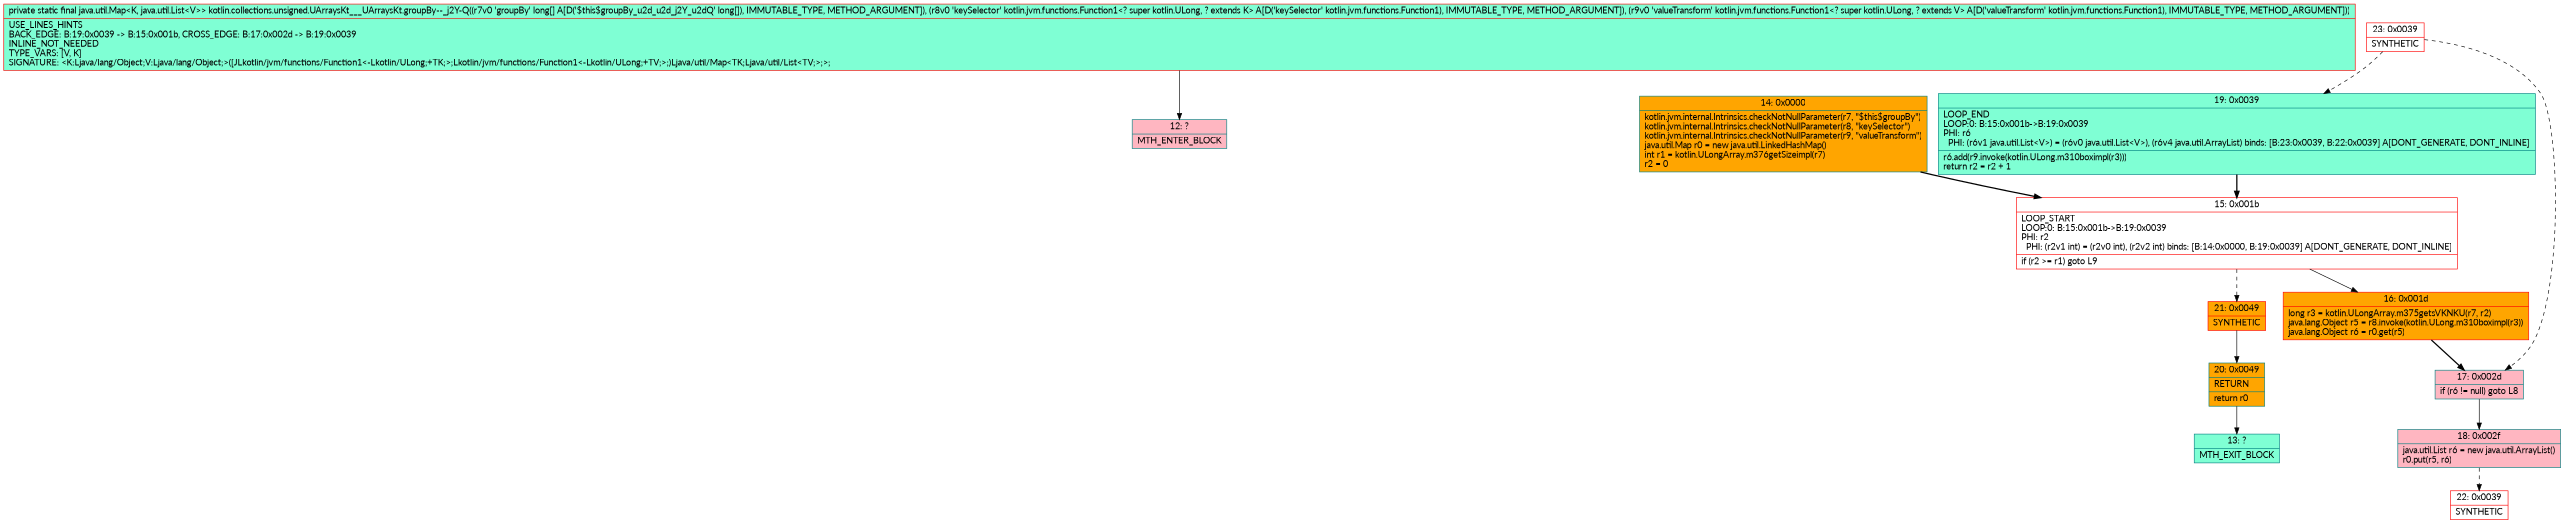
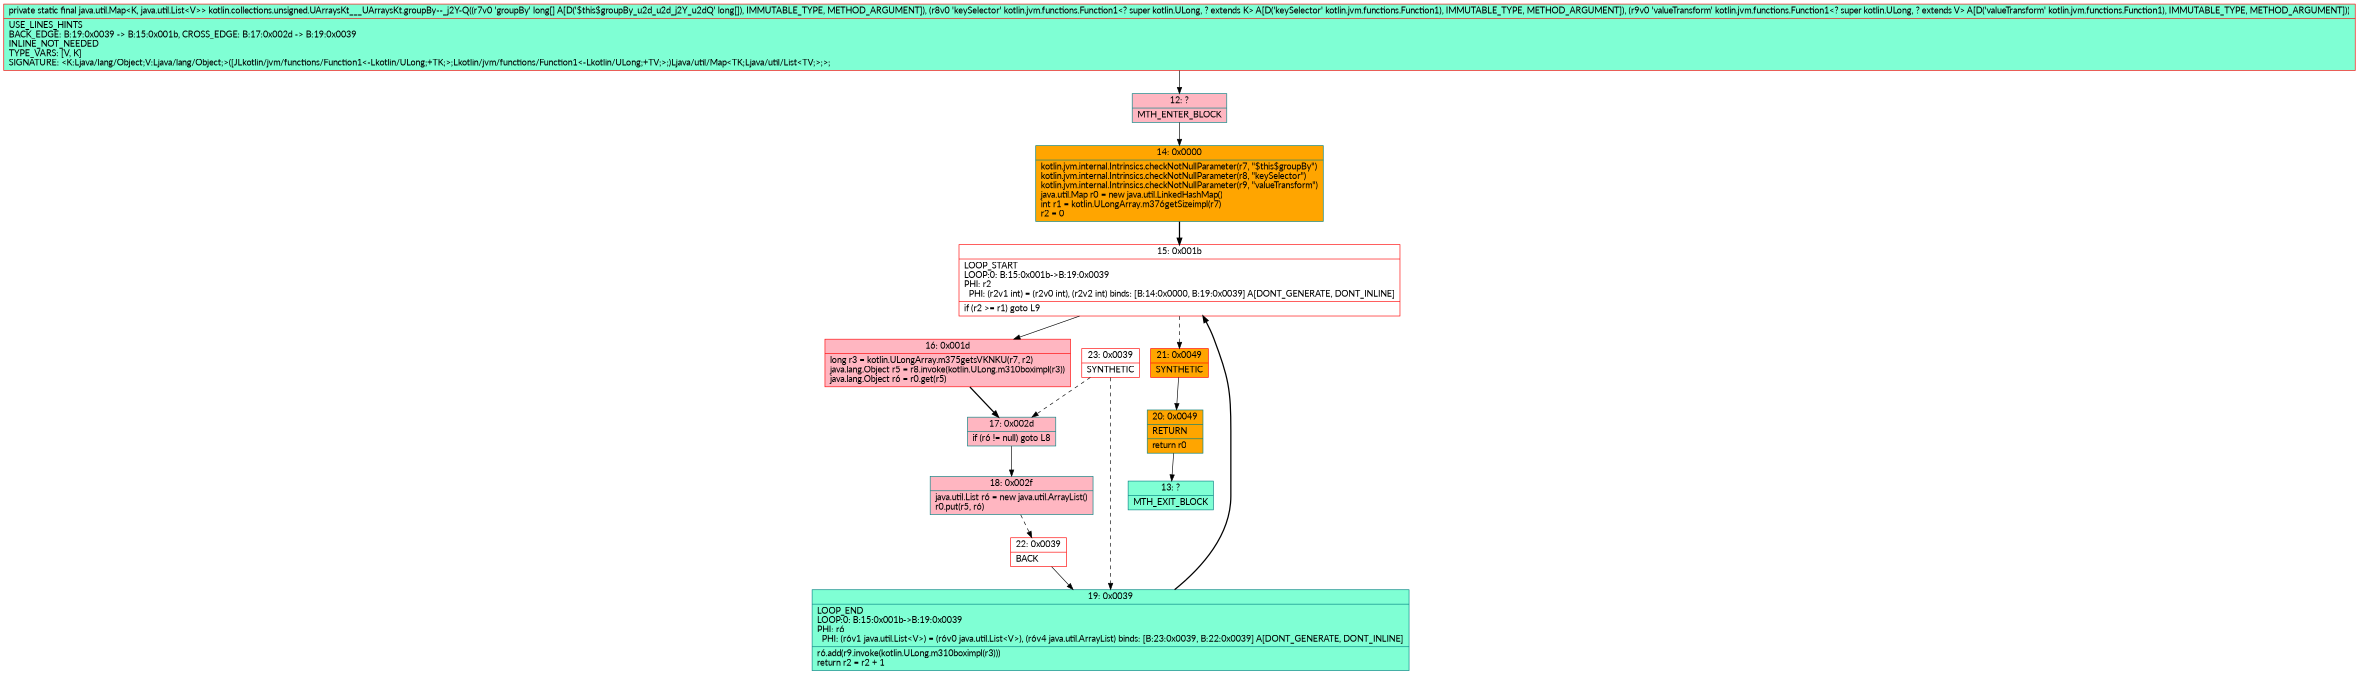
edge "12: ?" -> "14: 0x0000": added
node "16: 0x001d": fillcolor orange -> lightpink
node "22: 0x0039": text "SYNTHETIC" -> "BACK"
edge "22: 0x0039" -> "19: 0x0039": added
